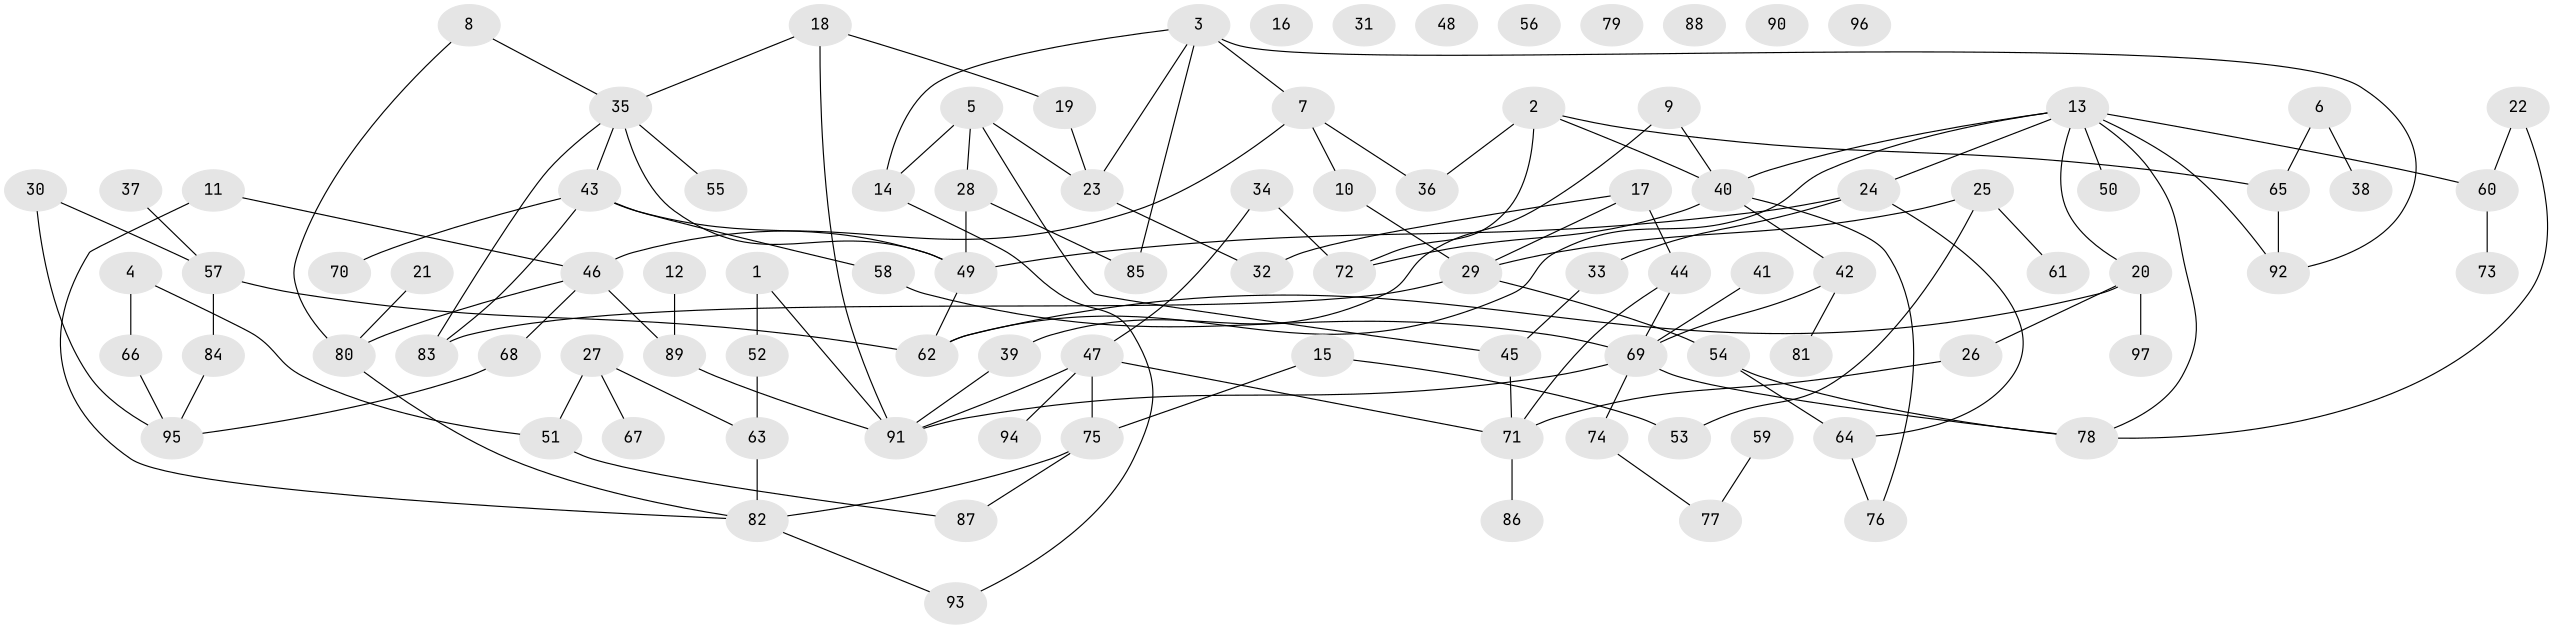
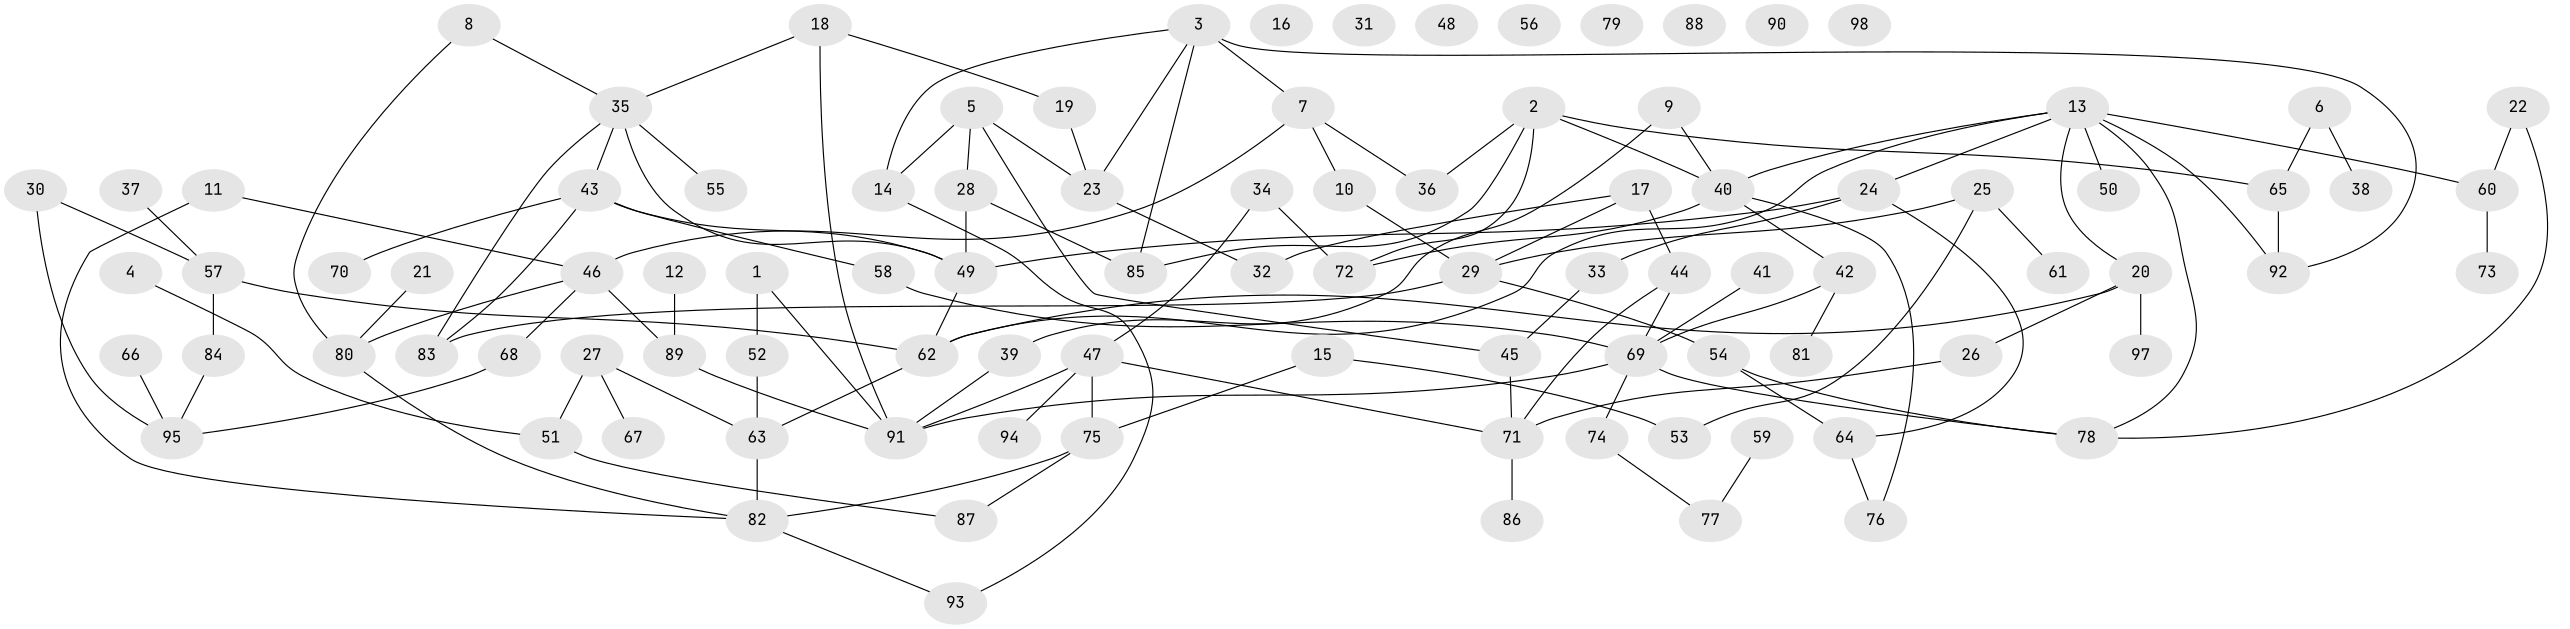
node "96": label "96" -> "98"
edge "2" -- "85": added
edge "4" -- "66": removed
edge "62" -- "63": added
